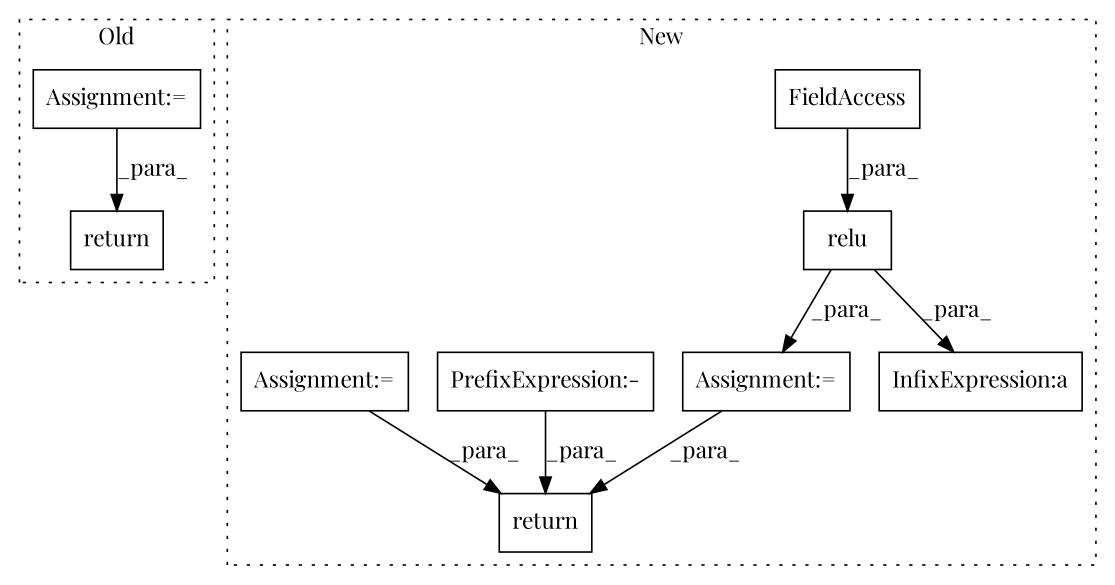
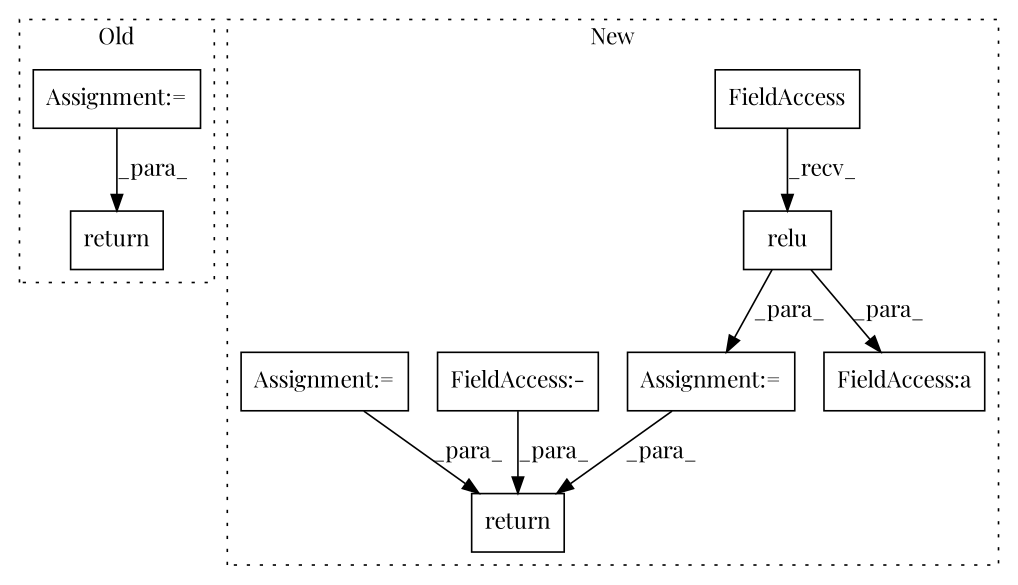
edge "FieldAccess" -> "relu": label "_para_" -> "_recv_"
node "PrefixExpression:-": label "PrefixExpression:-" -> "FieldAccess:-"
node "InfixExpression:a": label "InfixExpression:a" -> "FieldAccess:a"
